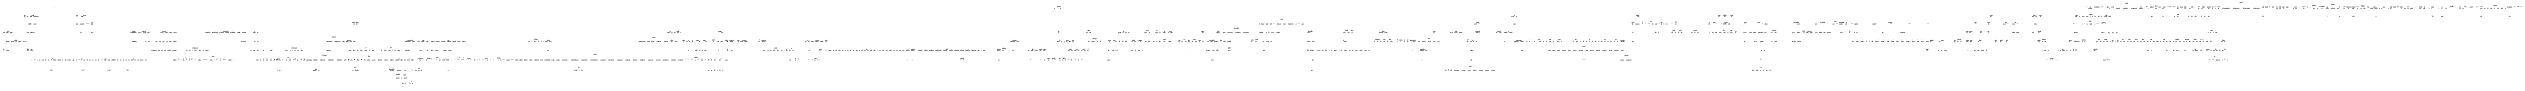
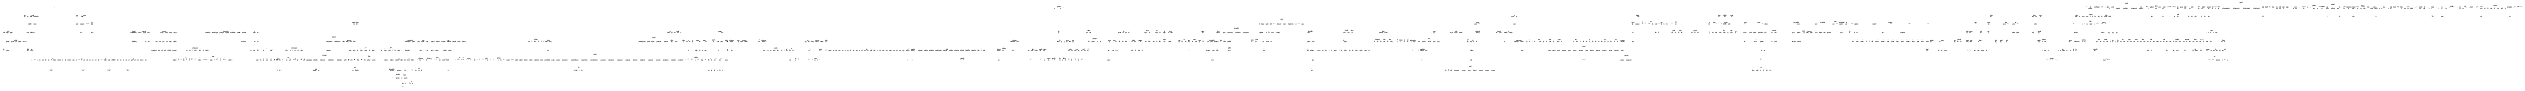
node "Transaction$module": removed
